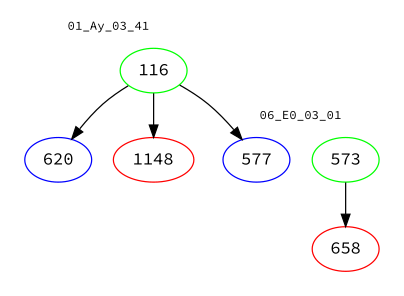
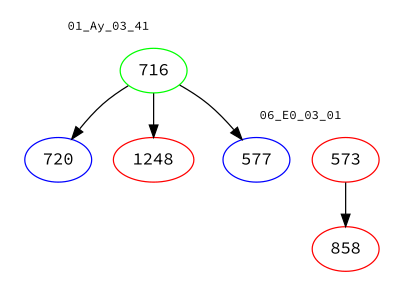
node "116": label "116" -> "716"
node "620": label "620" -> "720"
node "1148": label "1148" -> "1248"
node "573": color green -> red
node "658": label "658" -> "858"
